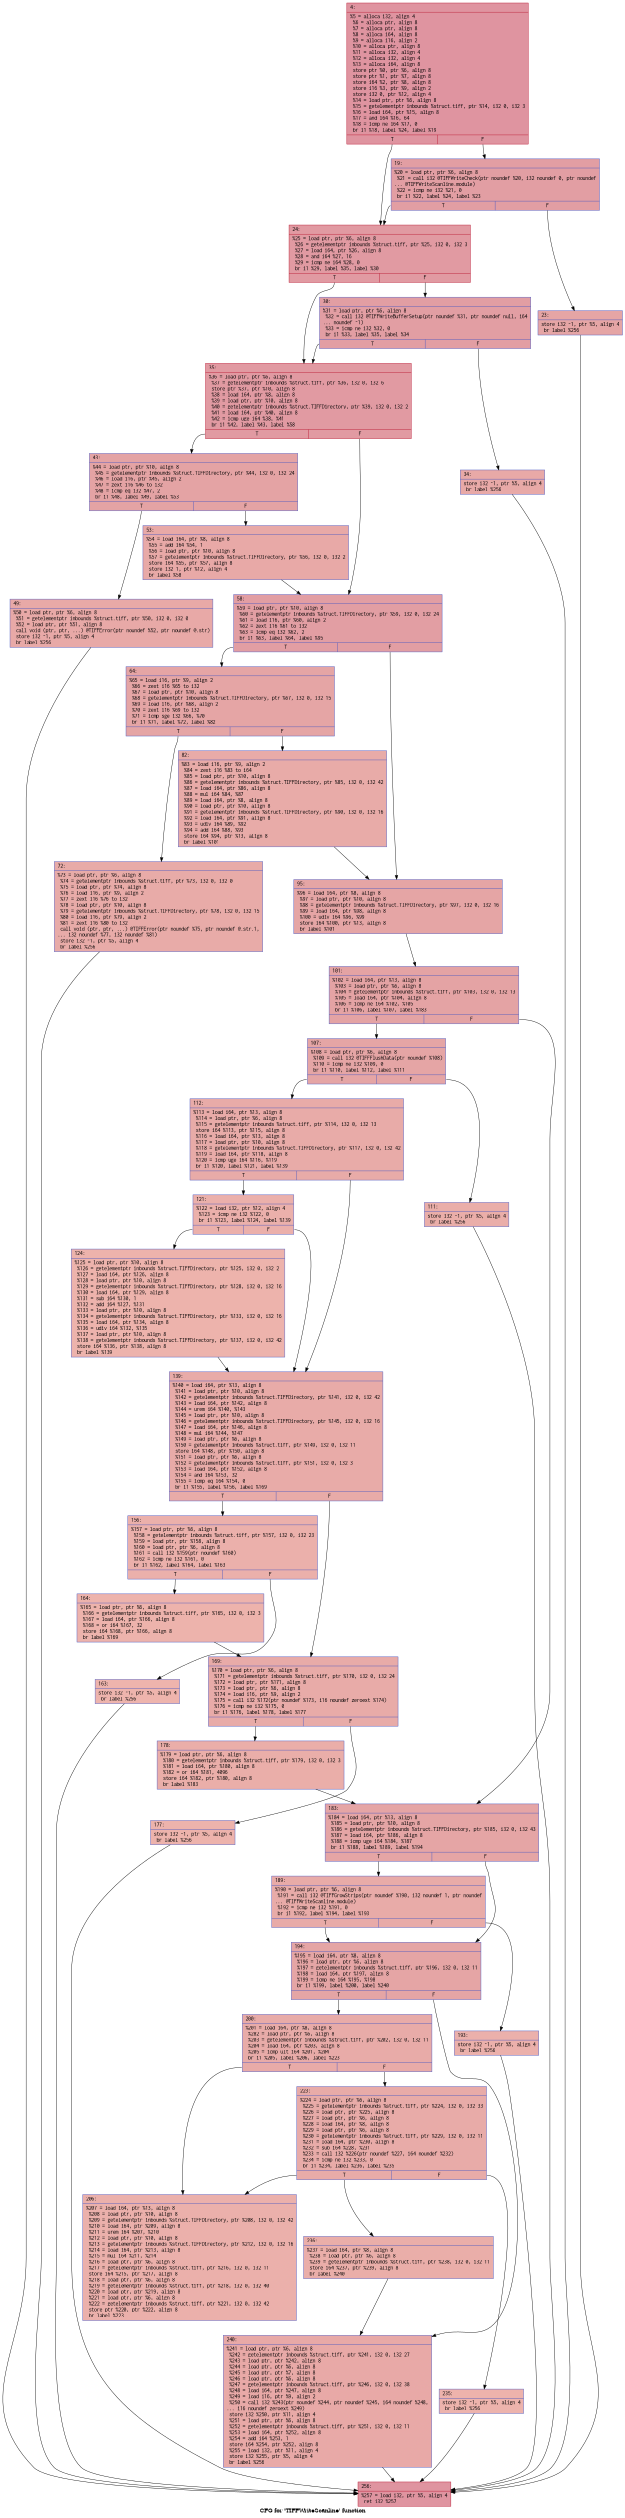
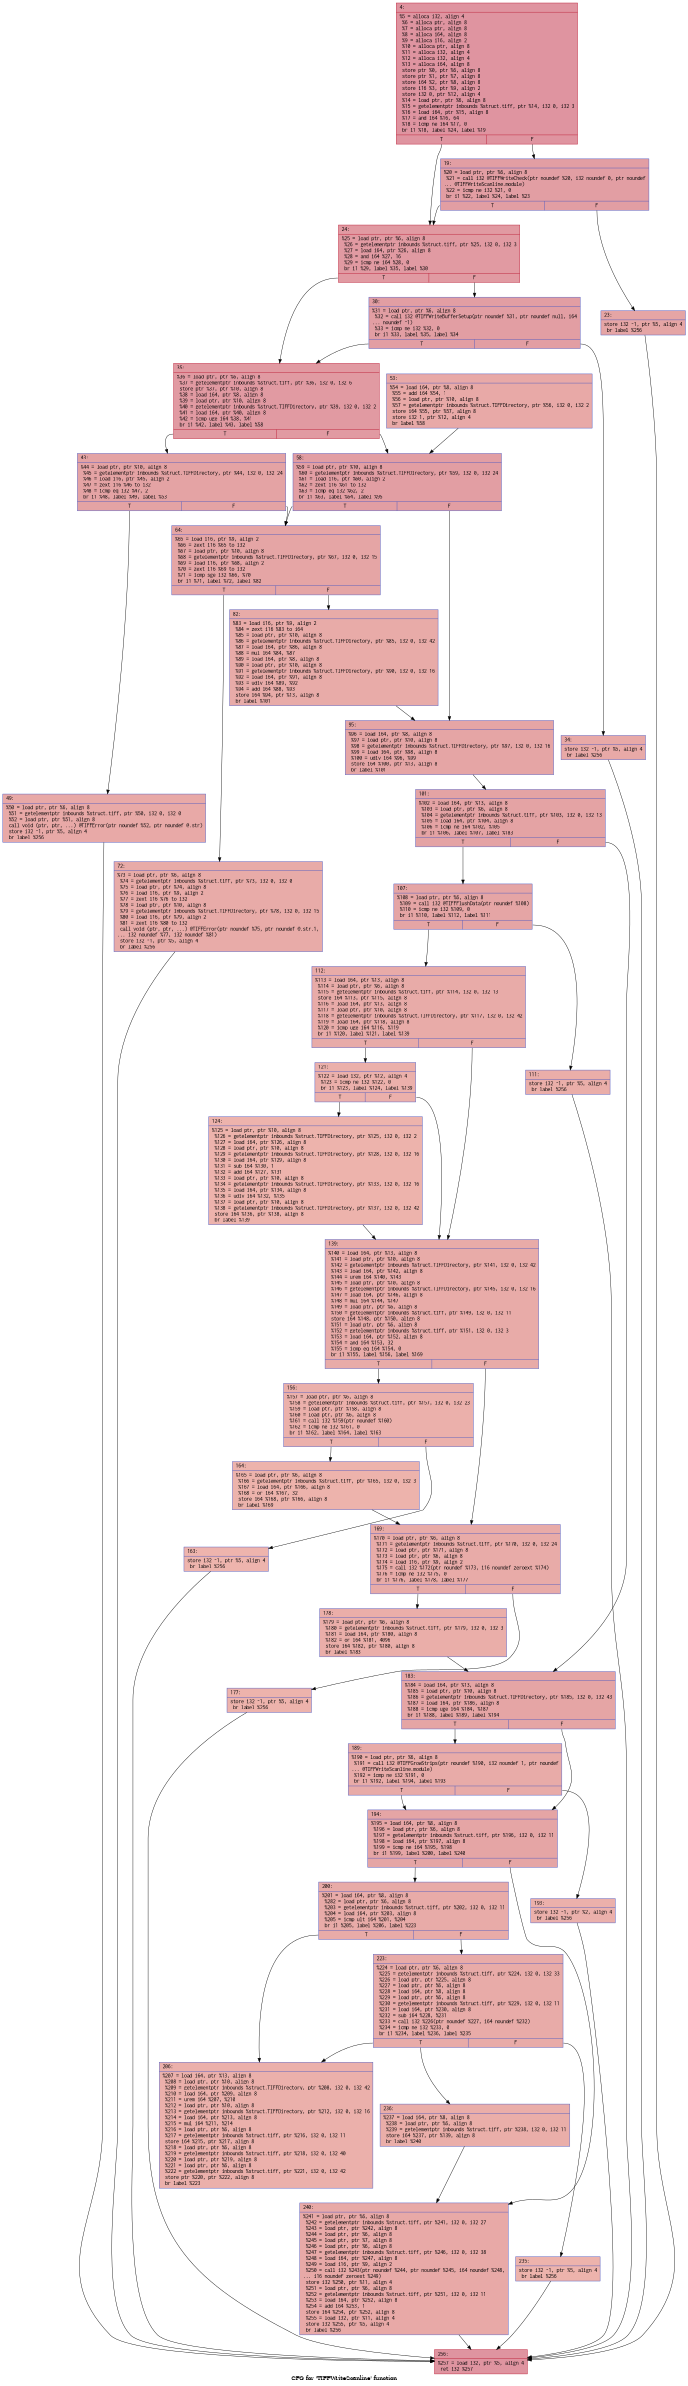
edge "43:" -> "53:": now "43:" -> "64:"
node "193:": text "store i32 -1, ptr %5, align 4" -> "store i32 -1, ptr %2, align 4"
node "236:": text "store i64 %237, ptr %239, align 8" -> "store i64 %237, ptr %139, align 8"
